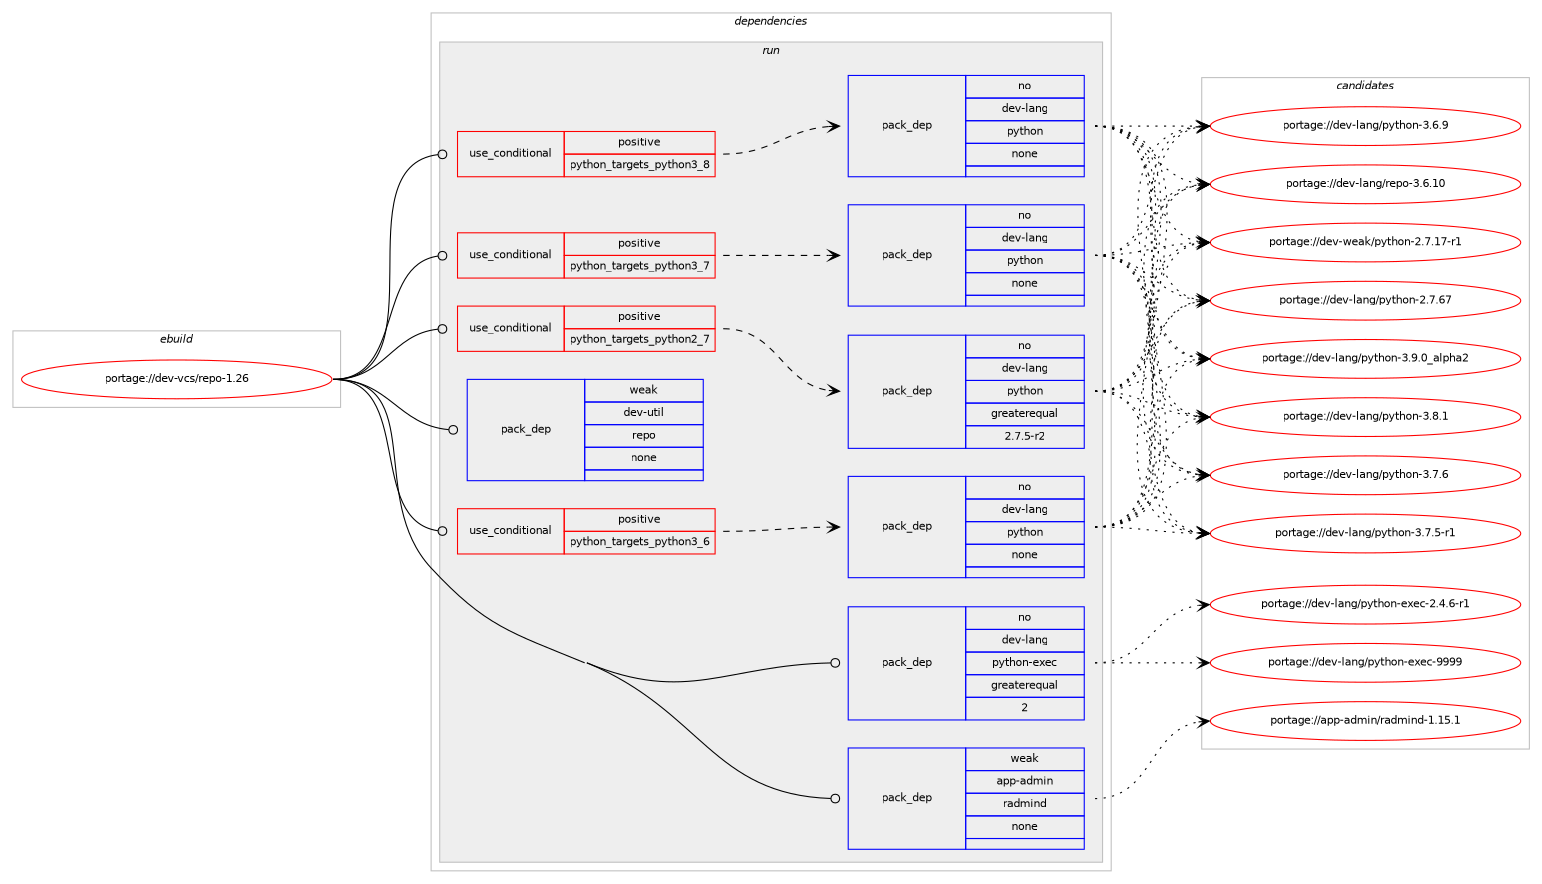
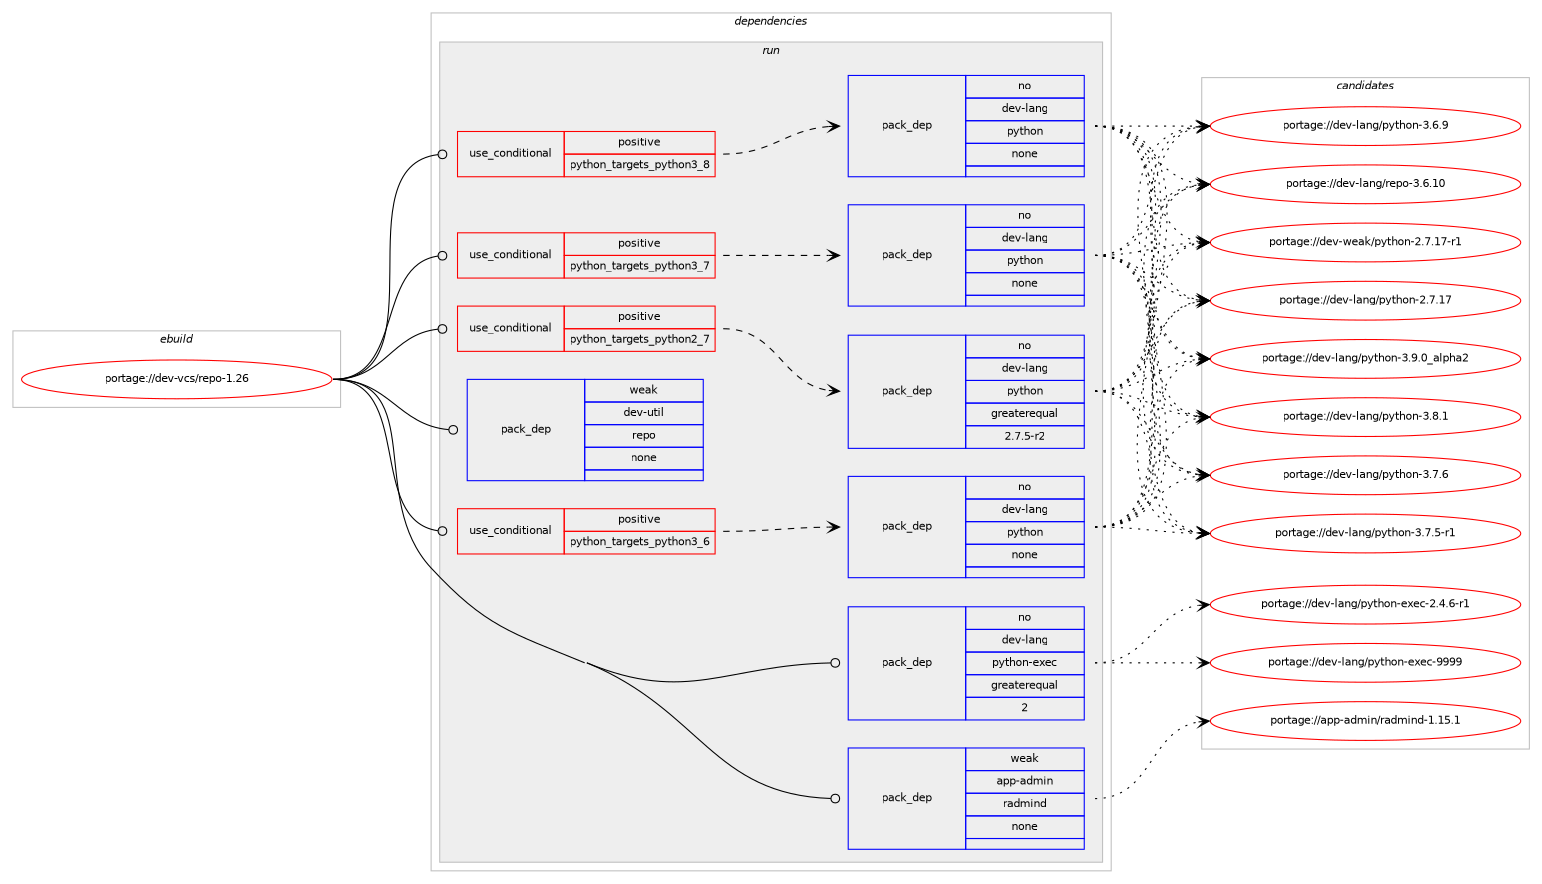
node "portage://dev-lang/python-2.7.67": label "portage://dev-lang/python-2.7.67" -> "portage://dev-lang/python-2.7.17"
